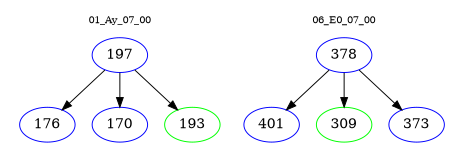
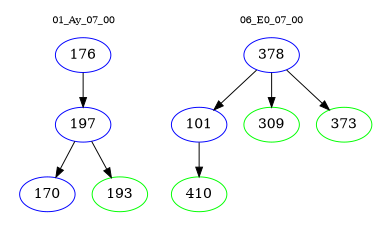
edge "197" -> "176": reversed
node "401": label "401" -> "101"
node "373": color blue -> green
node "410": added
